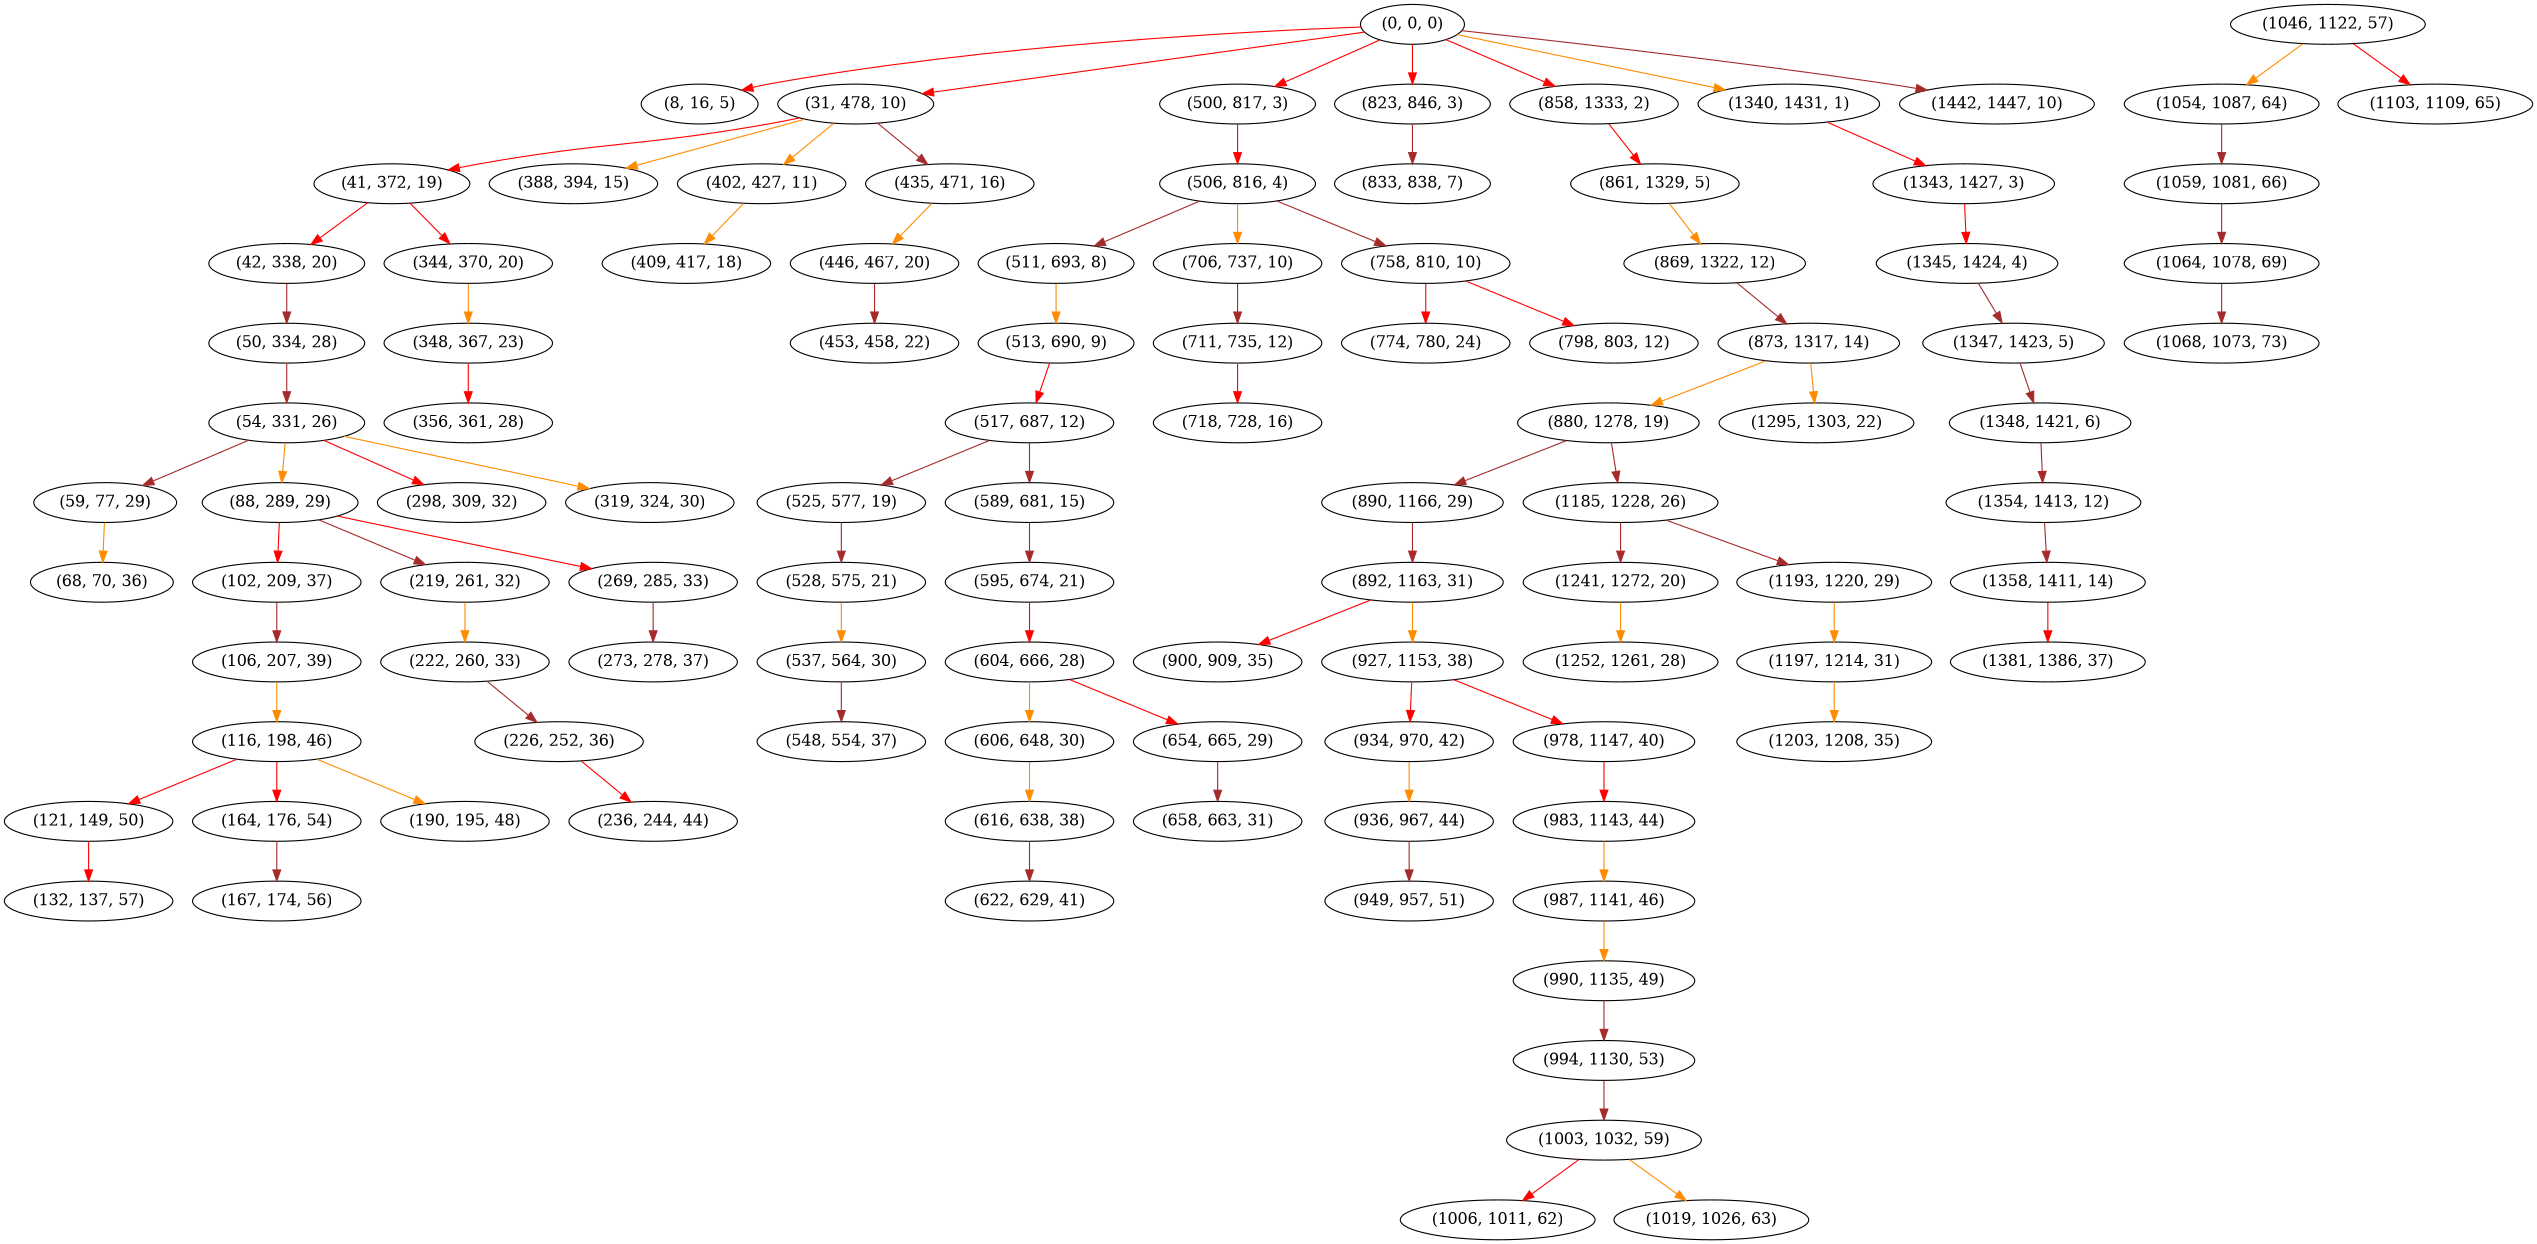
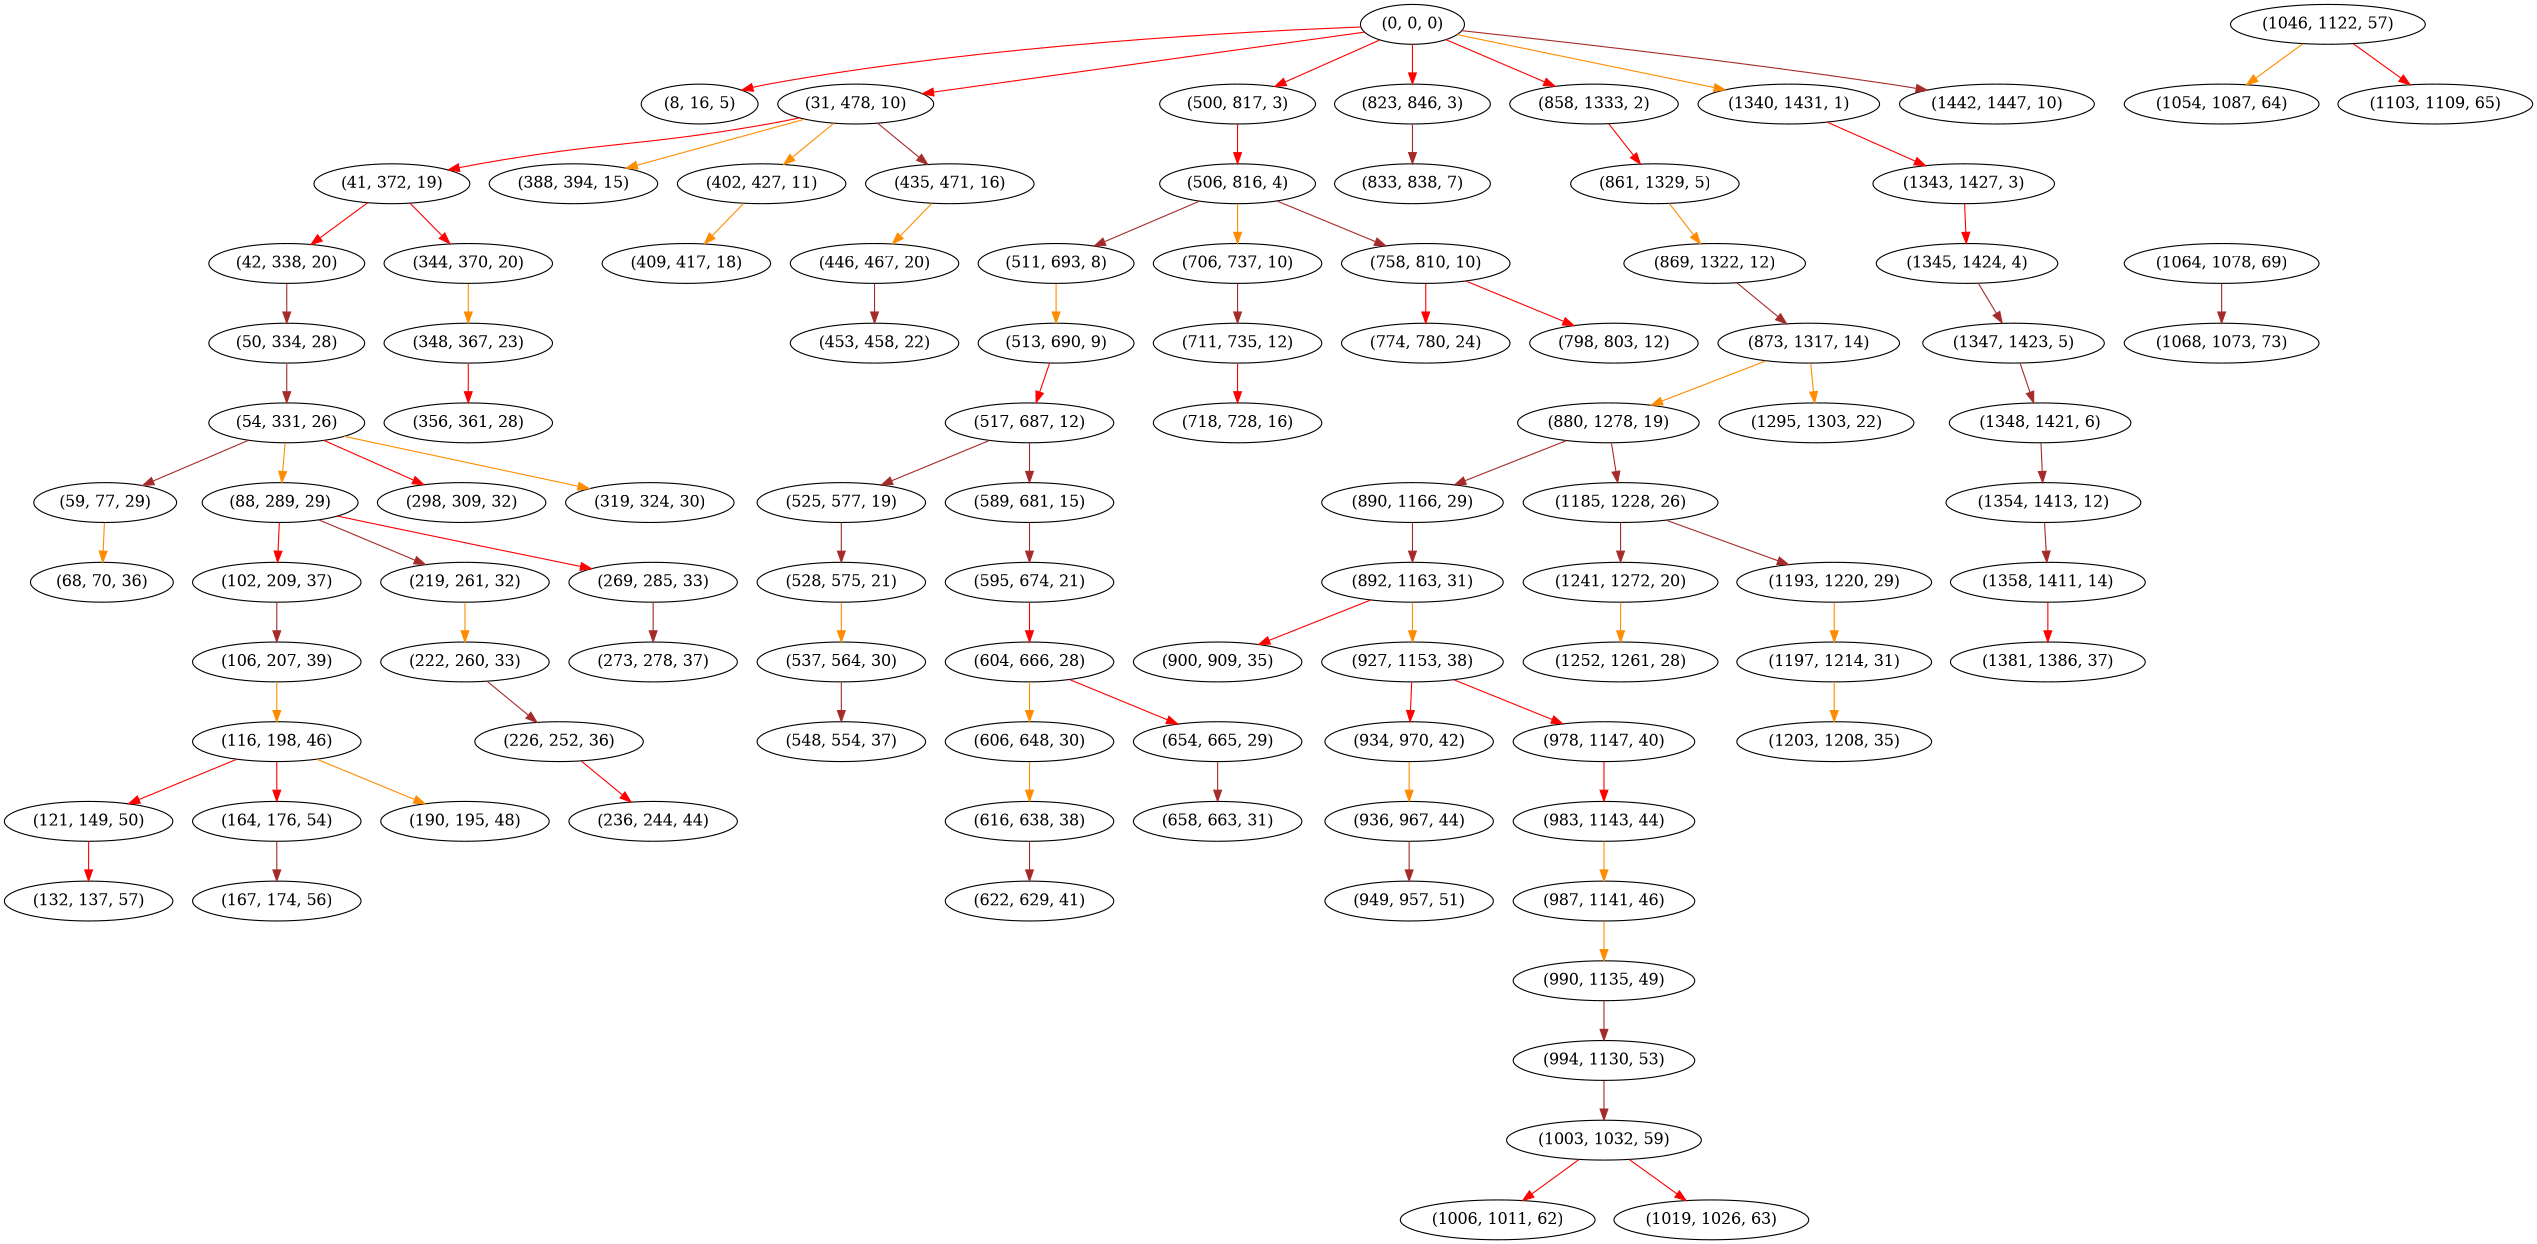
node "(1059, 1081, 66)": removed
edge "(1003, 1032, 59)" -> "(1019, 1026, 63)": color darkorange -> red
